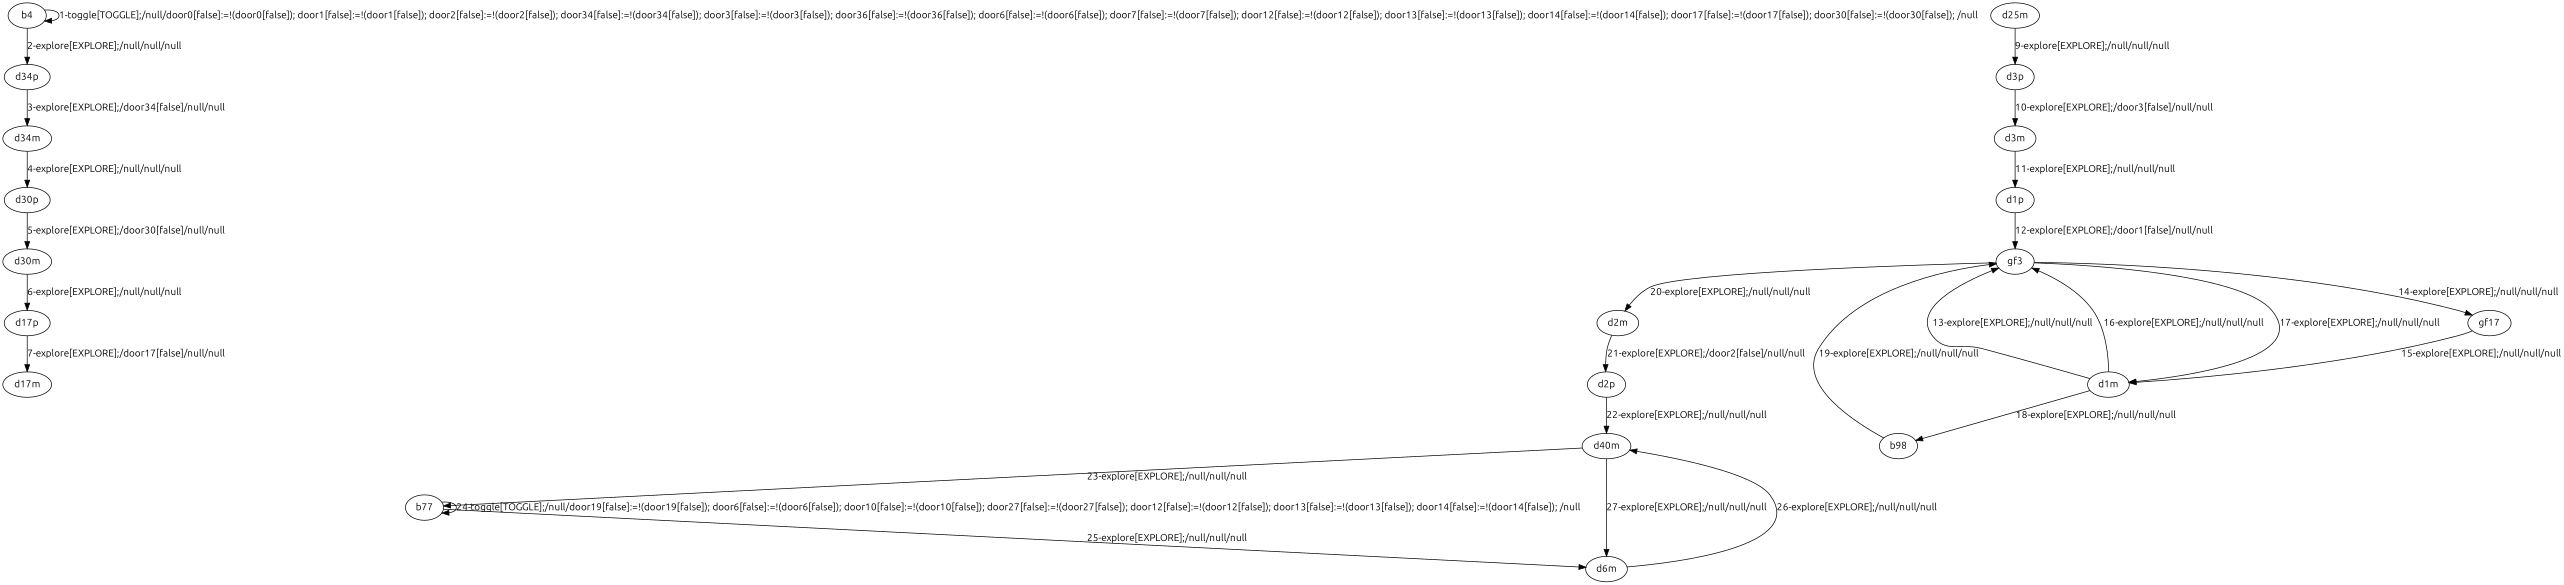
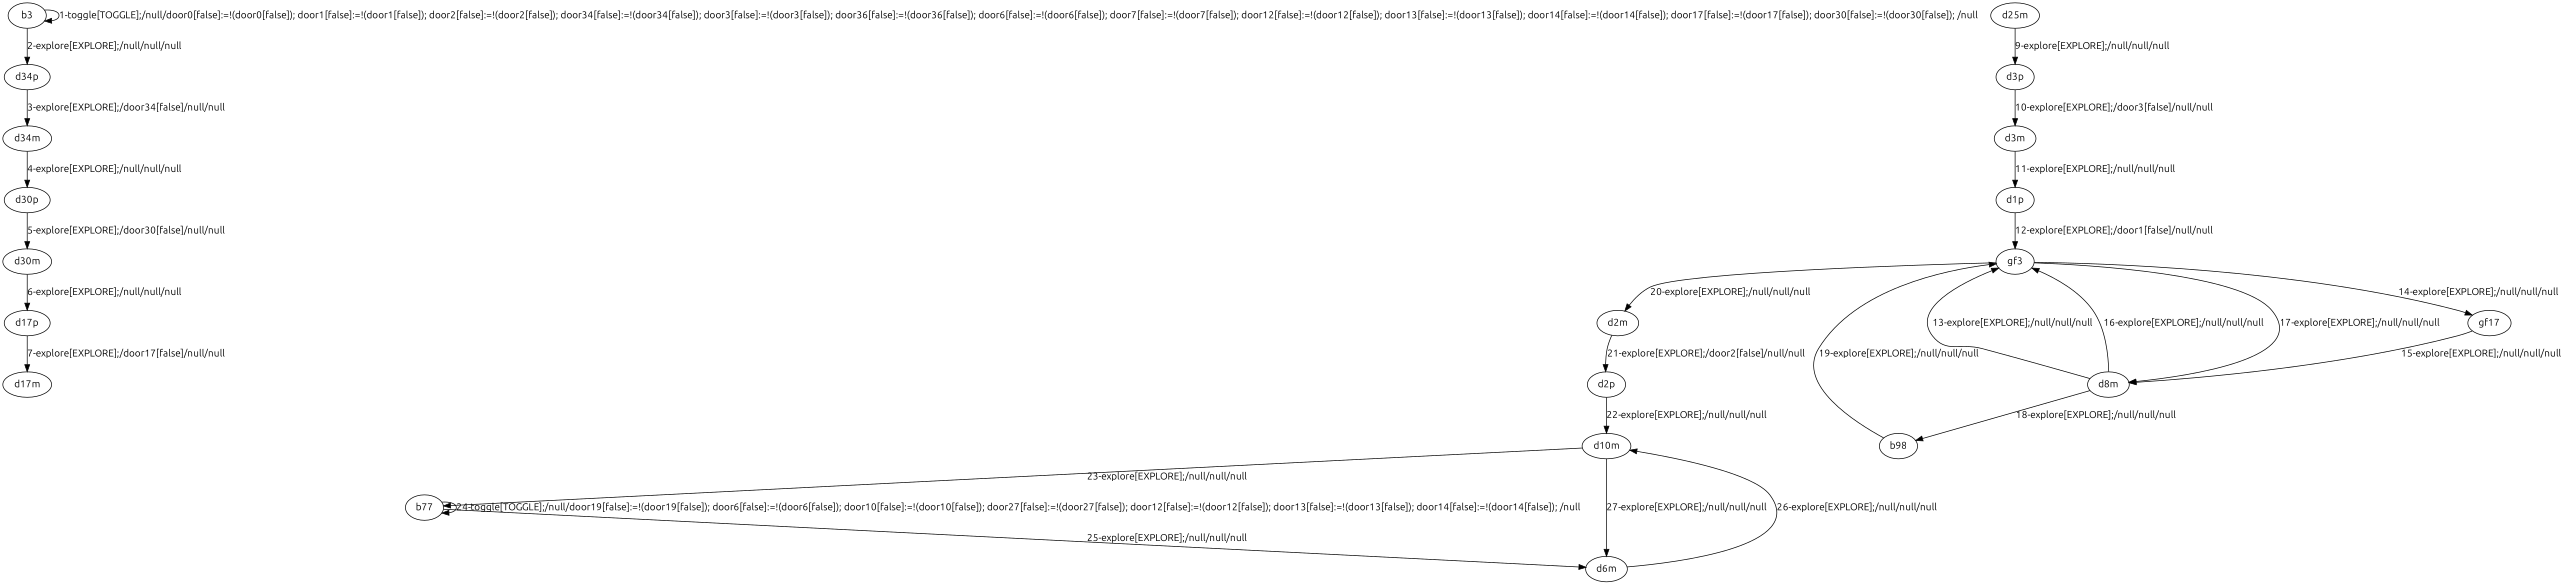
node "b4": label "b4" -> "b3"
node "d1m": label "d1m" -> "d8m"
node "d40m": label "d40m" -> "d10m"
